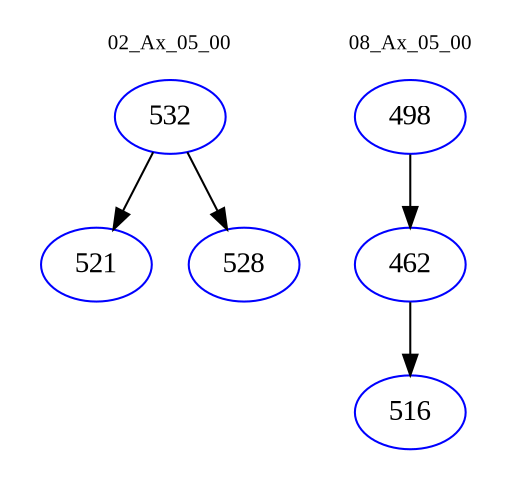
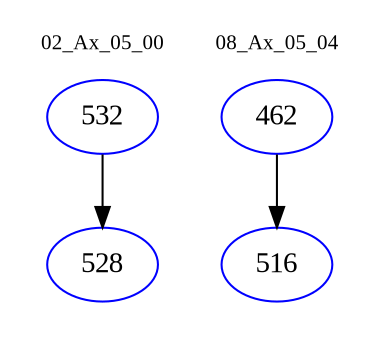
cluster "08_Ax_05_00": label "08_Ax_05_00" -> "08_Ax_05_04"
node "498": removed
node "521": removed
